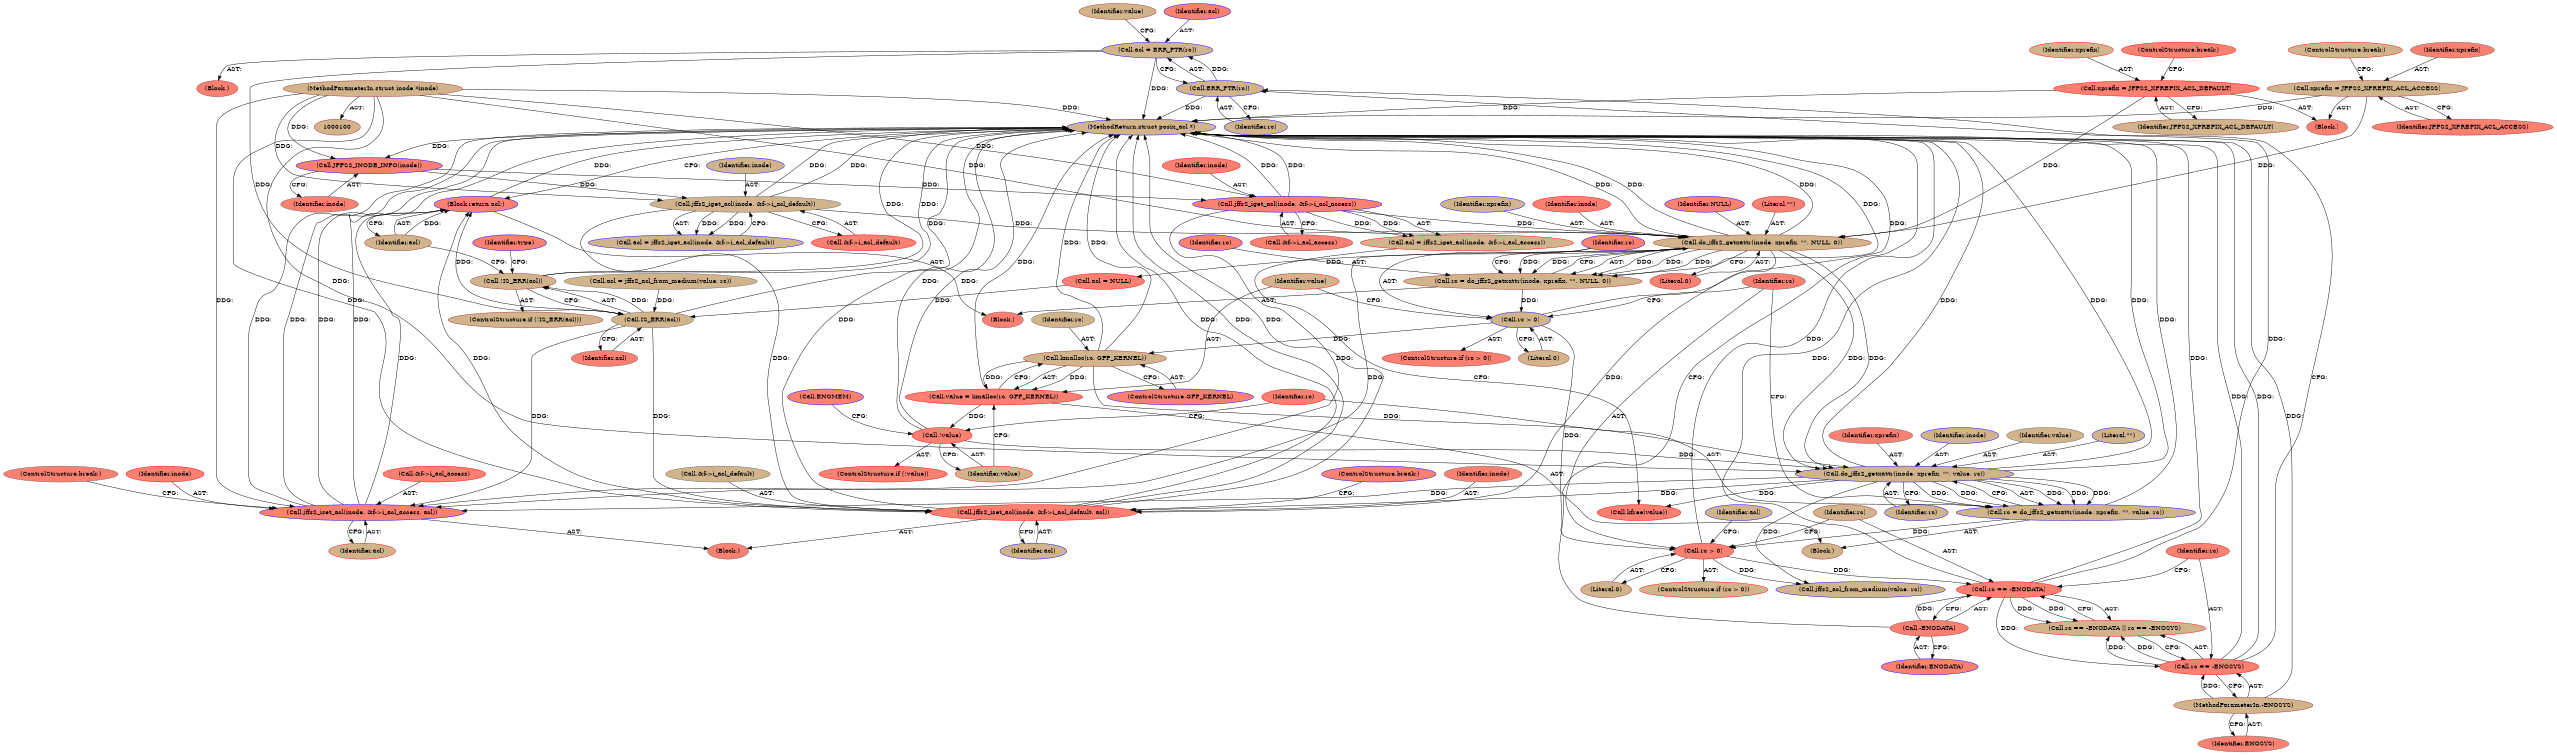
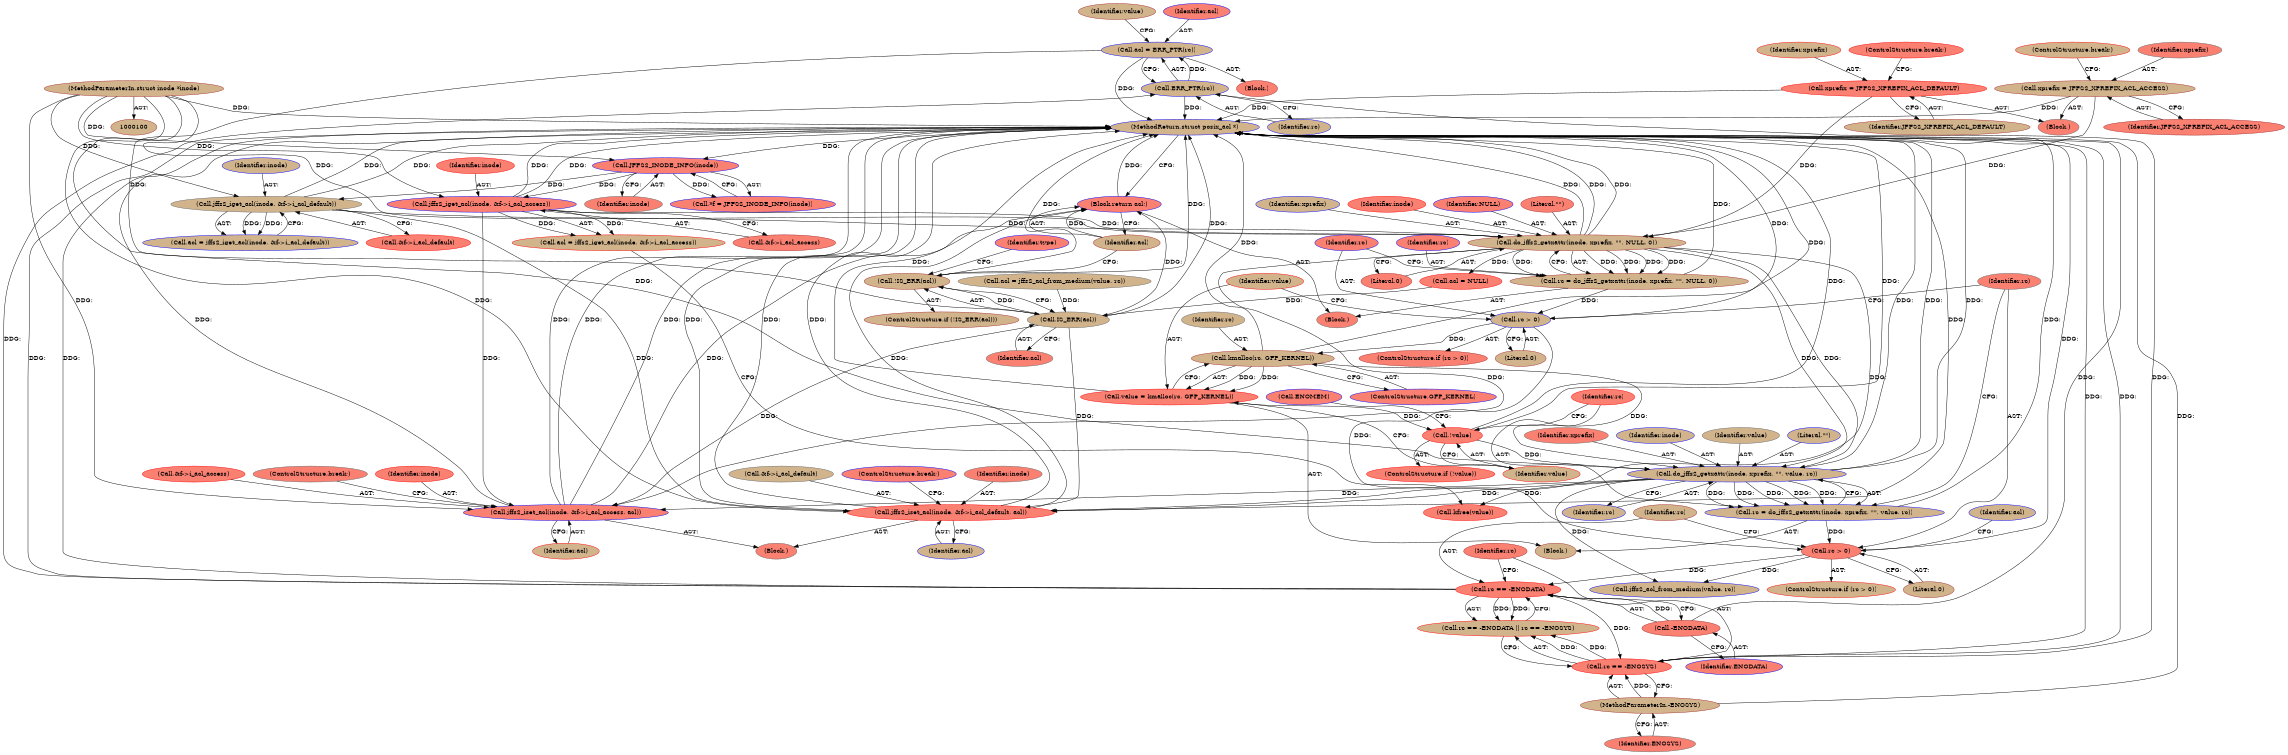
node "(Call,*f = JFFS2_INODE_INFO(inode))": added
edge "(Call,-ENODATA)" -> "(MethodReturn,struct posix_acl *)": label "CFG: " -> "DDG: "
edge "(Call,rc == -ENOSYS)" -> "(Call,ERR_PTR(rc))": label "CFG: " -> "DDG: "
